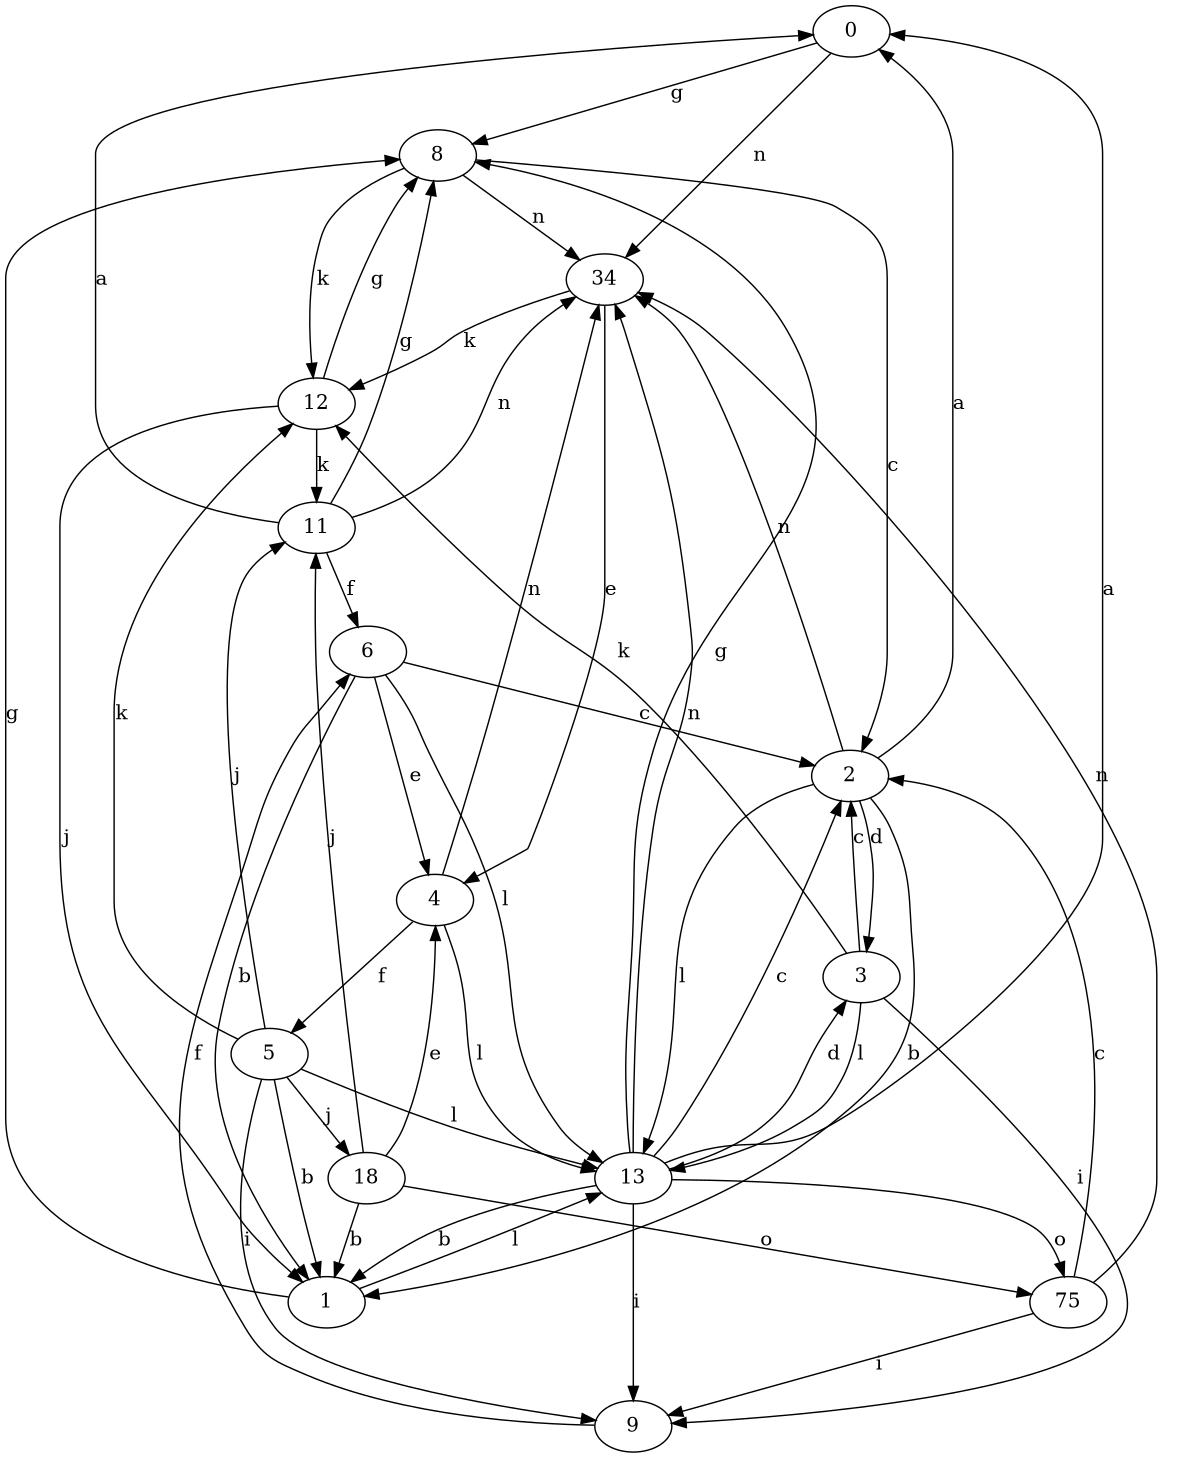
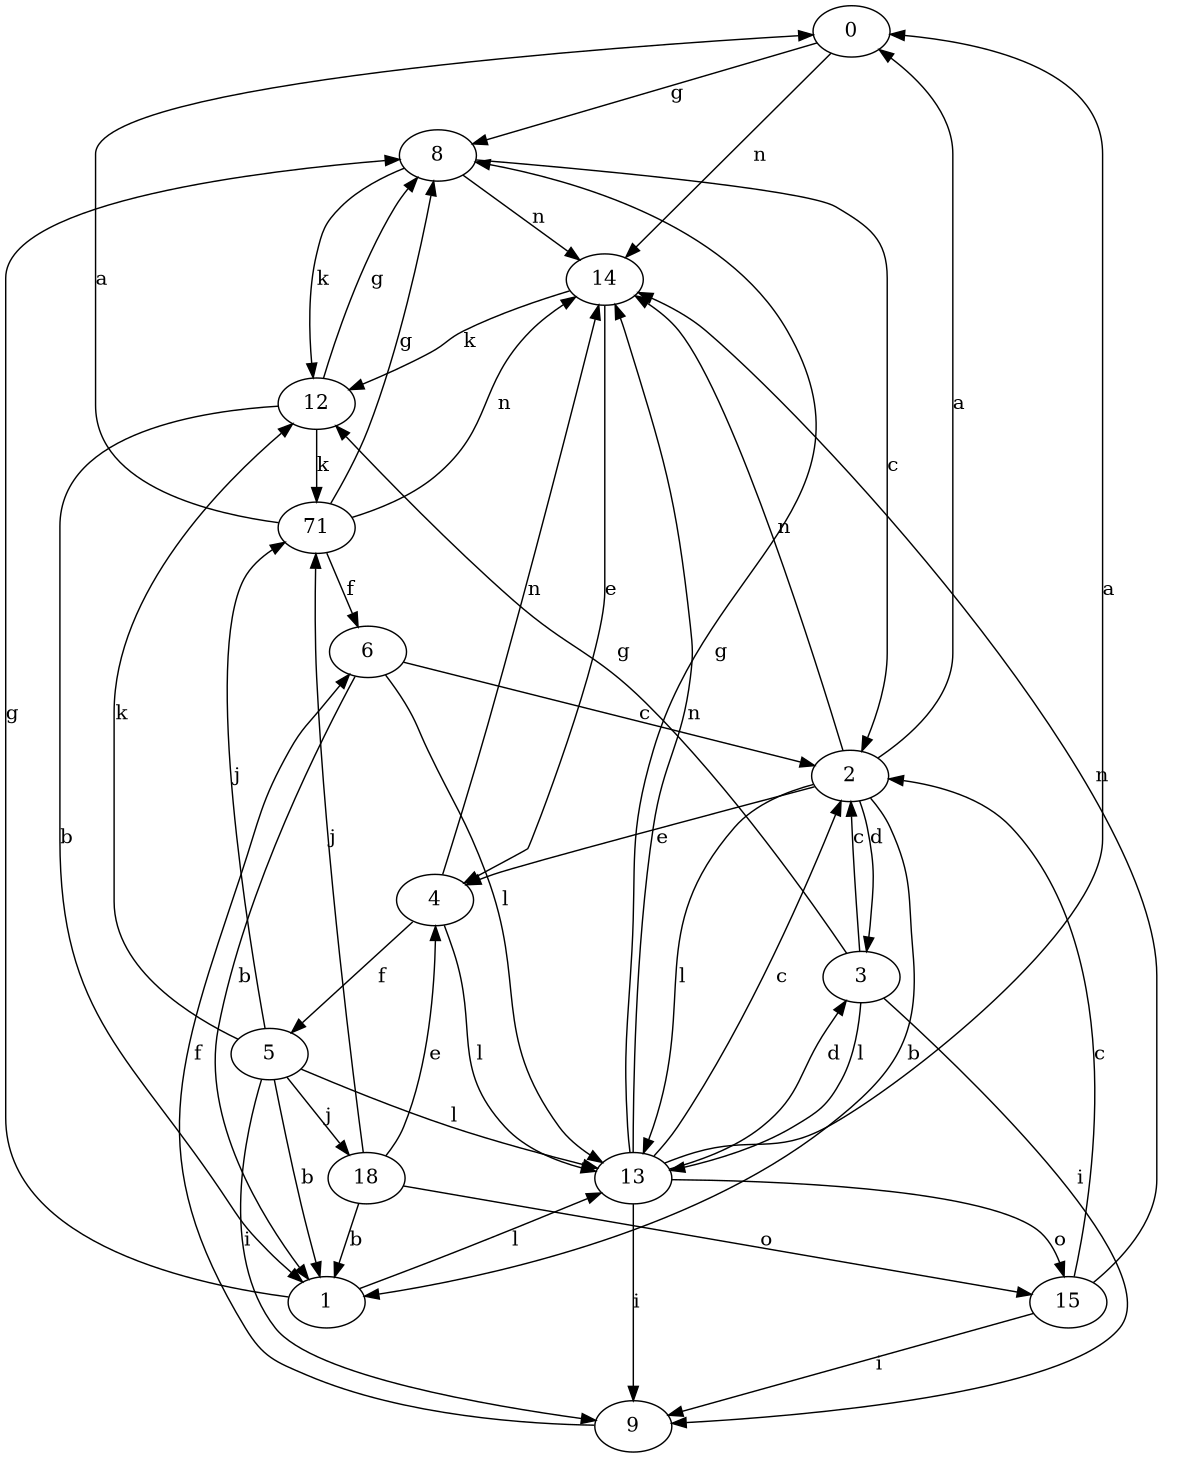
node "34": label "34" -> "14"
node "11": label "11" -> "71"
edge "3" -> "12": label "k" -> "g"
edge "6" -> "4": now "2" -> "4"
edge "12" -> "1": label "j" -> "b"
edge "13" -> "1": removed, label "b"
node "75": label "75" -> "15"
